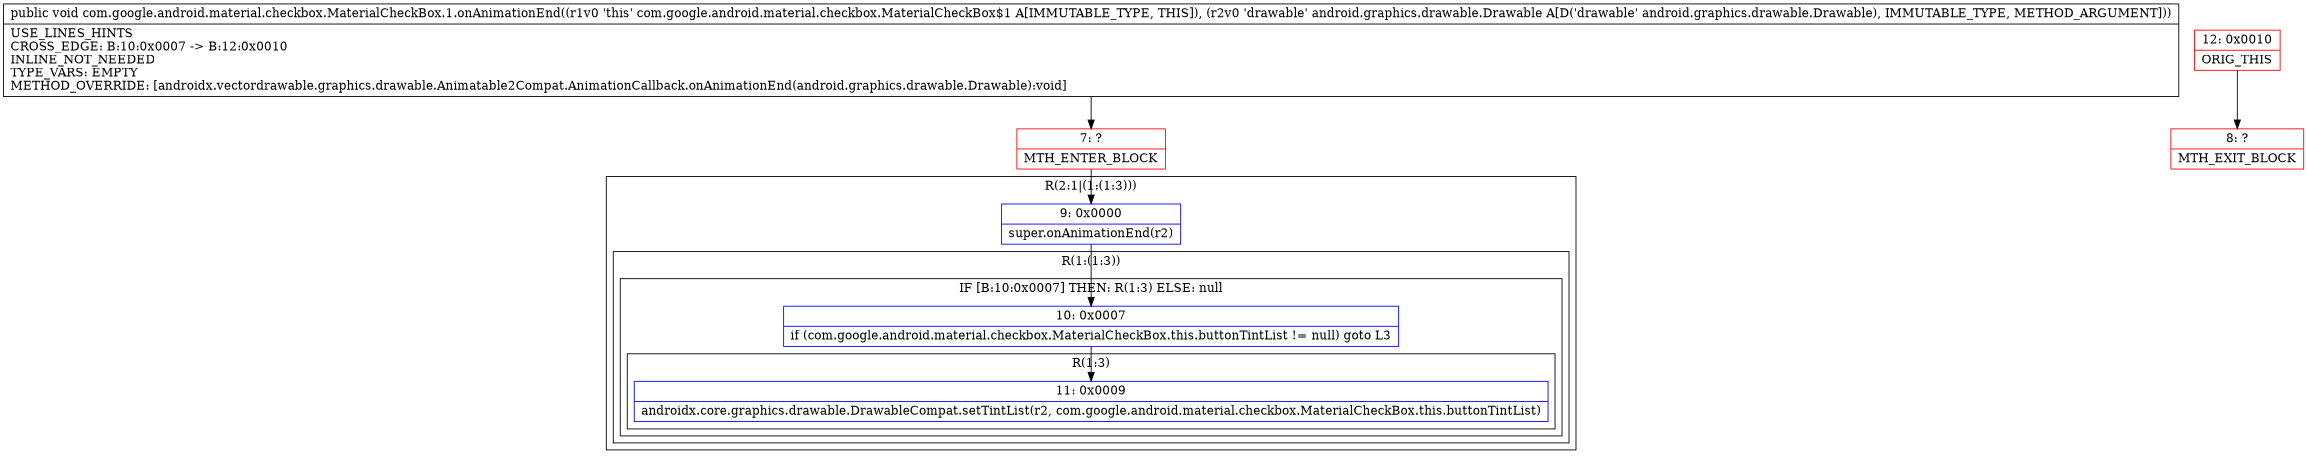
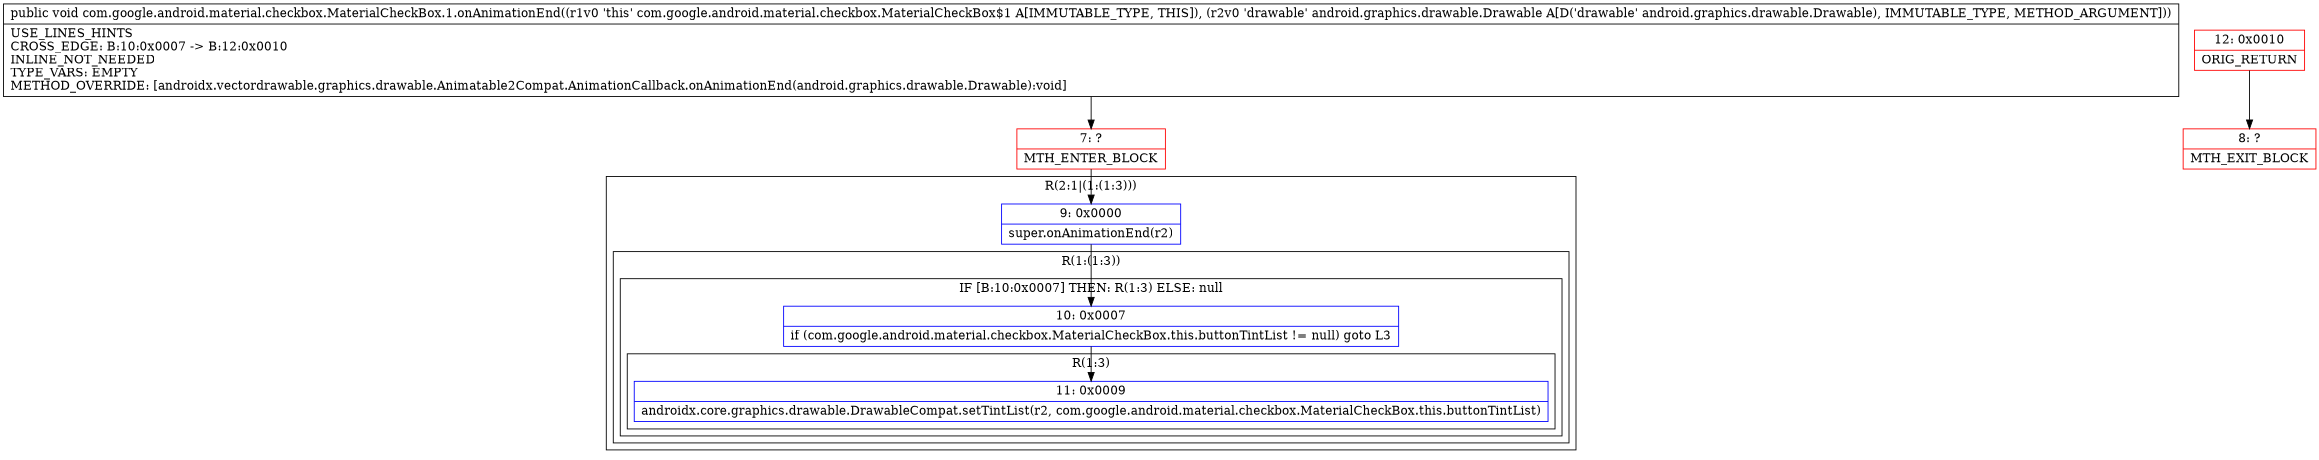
node "12: 0x0010": text "ORIG_THIS" -> "ORIG_RETURN"
